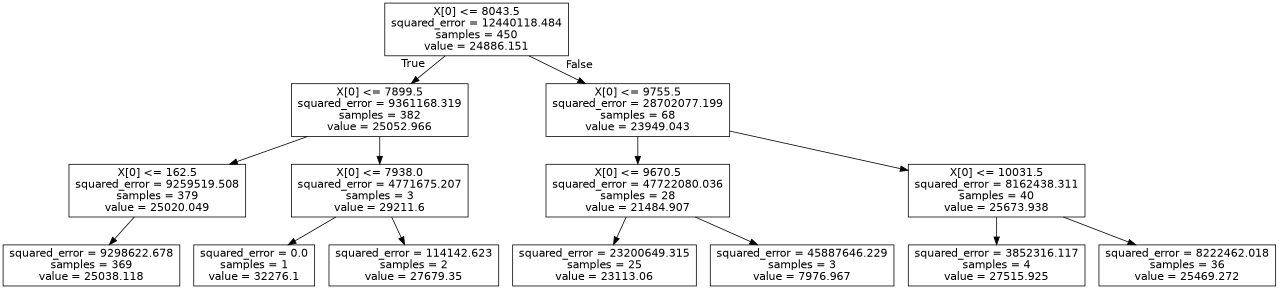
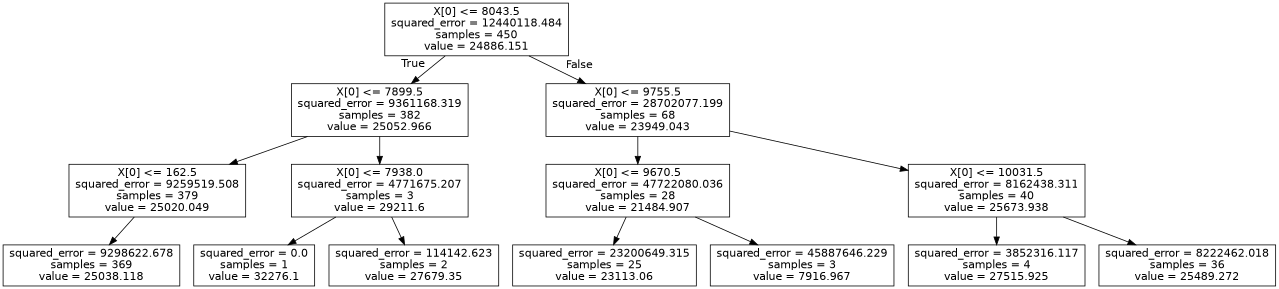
node "squared_error = 45887646.229 samples = 3 value = 7976.967": label "squared_error = 45887646.229 samples = 3 value = 7976.967" -> "squared_error = 45887646.229 samples = 3 value = 7916.967"
node "squared_error = 8222462.018 samples = 36 value = 25469.272": label "squared_error = 8222462.018 samples = 36 value = 25469.272" -> "squared_error = 8222462.018 samples = 36 value = 25489.272"
